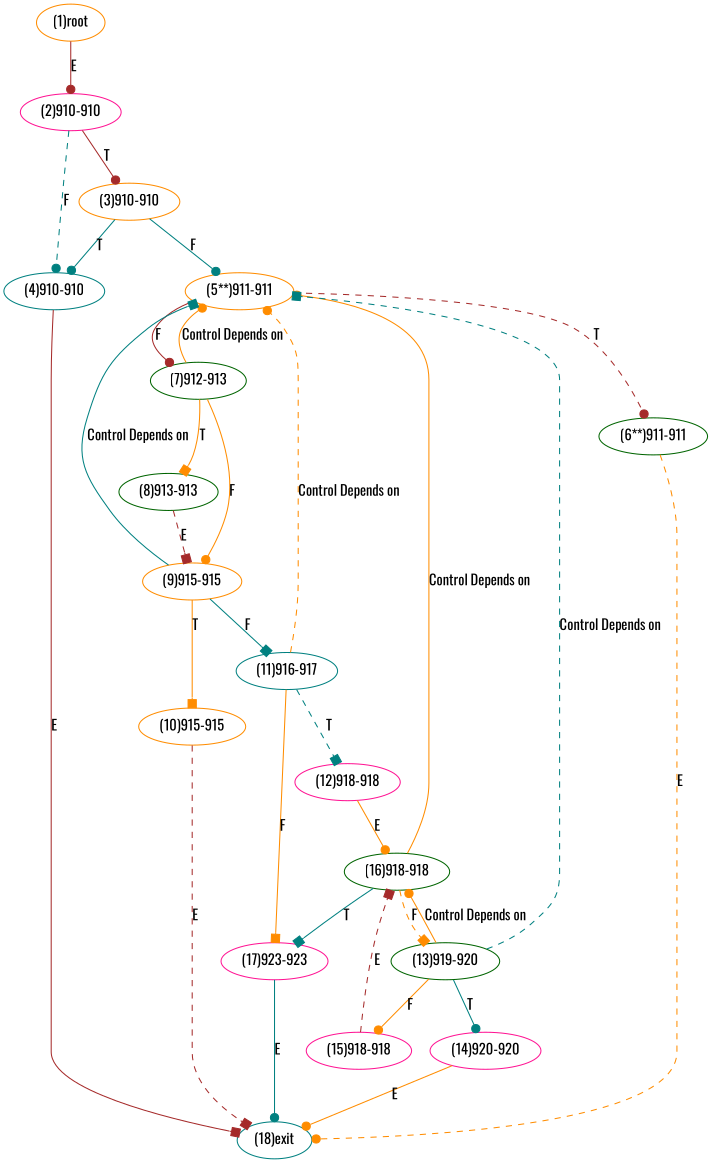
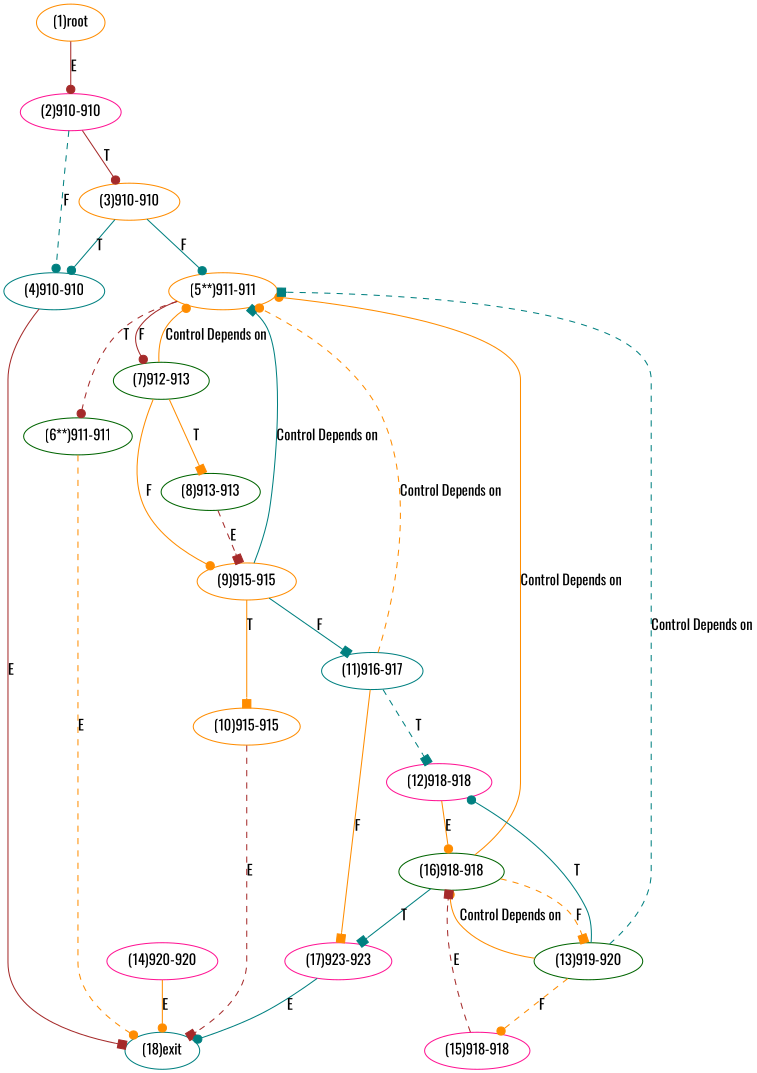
edge "(13)919-920" -> "(14)920-920": now "(13)919-920" -> "(12)918-918"
edge "(13)919-920" -> "(15)918-918": style solid -> dashed
